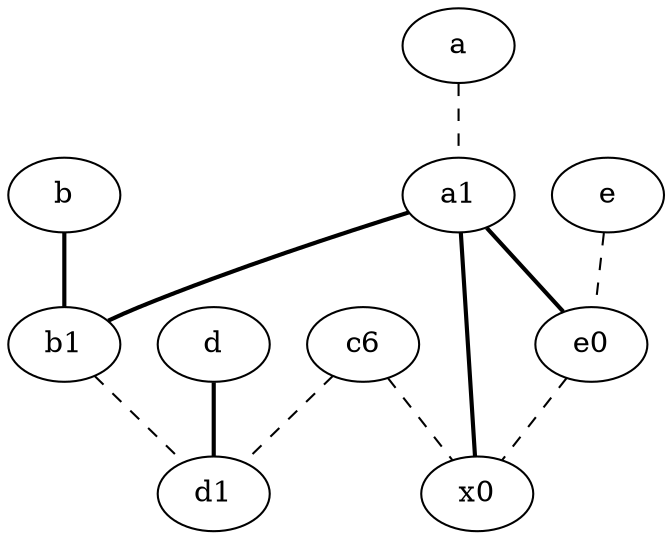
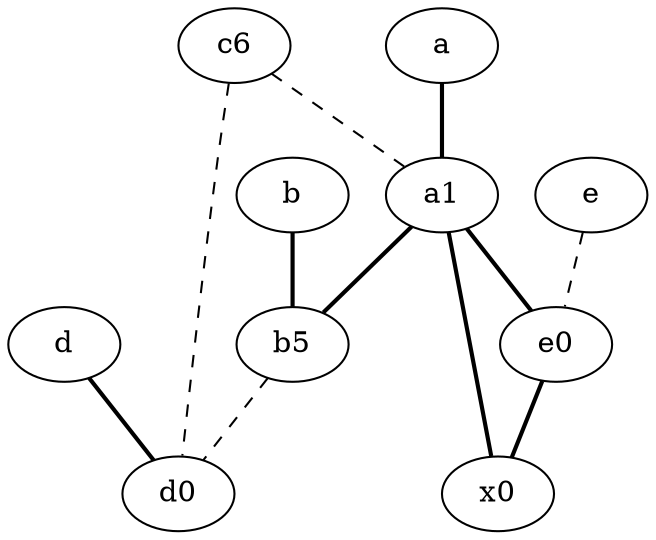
edge "a" -- "a1": style dashed -> bold
node "b1": label "b1" -> "b5"
edge "c6" -- "x0": now "c6" -- "a1"
edge "e0" -- "x0": style dashed -> bold
node "d1": label "d1" -> "d0"
